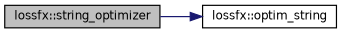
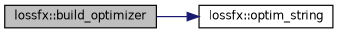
node "lossfx::string_optimizer": label "lossfx::string_optimizer" -> "lossfx::build_optimizer"
